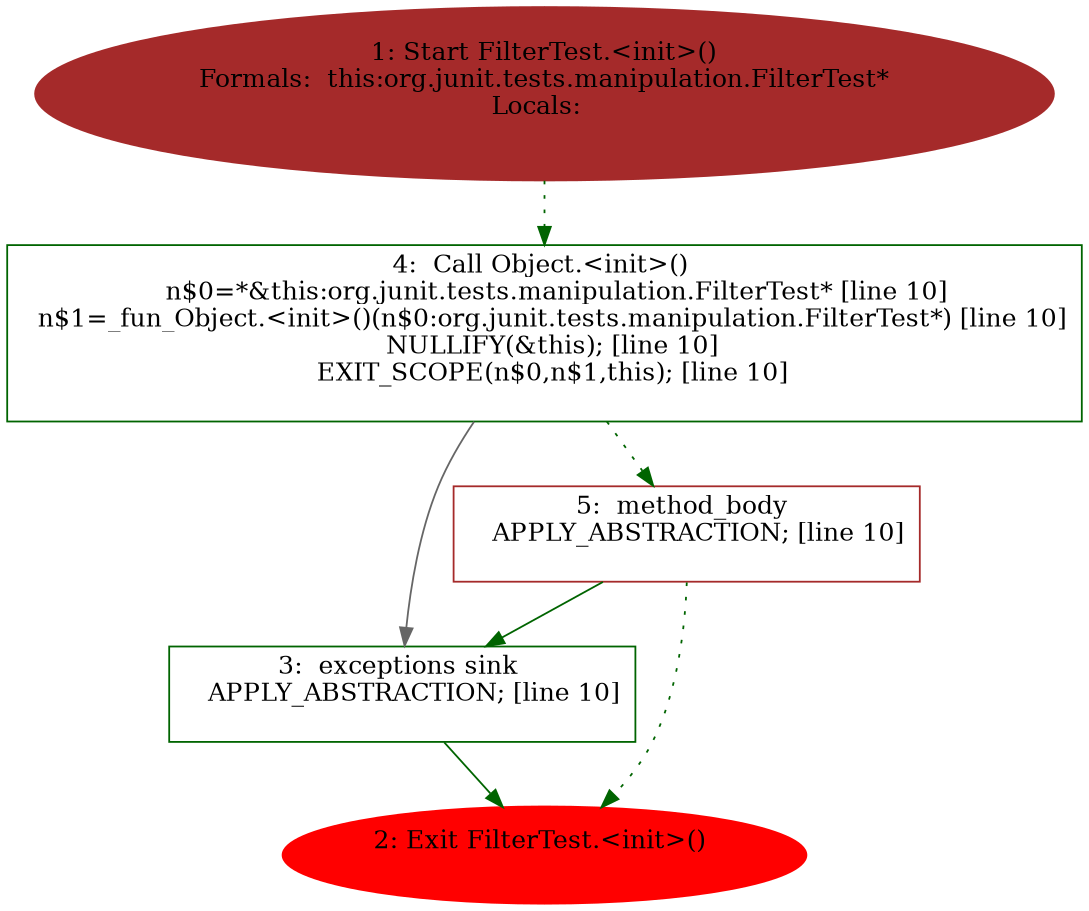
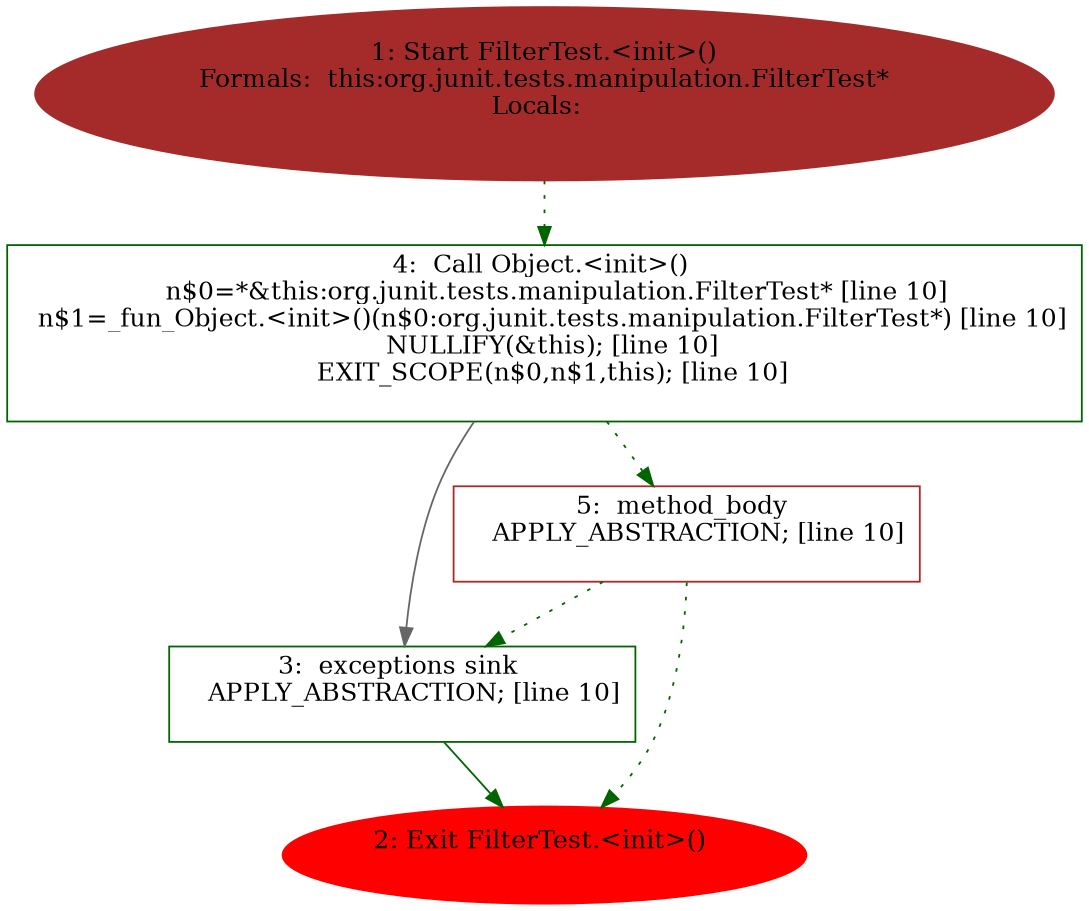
edge "5:  method_body APPLY_ABSTRACTION; [line 10]" -> "3:  exceptions sink APPLY_ABSTRACTION; [line 10]": style solid -> dotted
